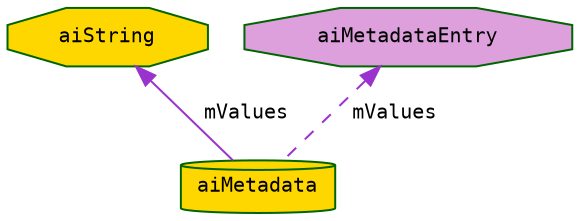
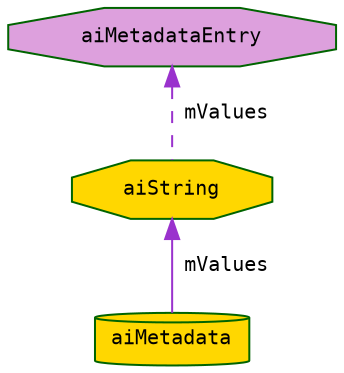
edge "aiMetadata" -> "aiMetadataEntry": now "aiString" -> "aiMetadataEntry"
